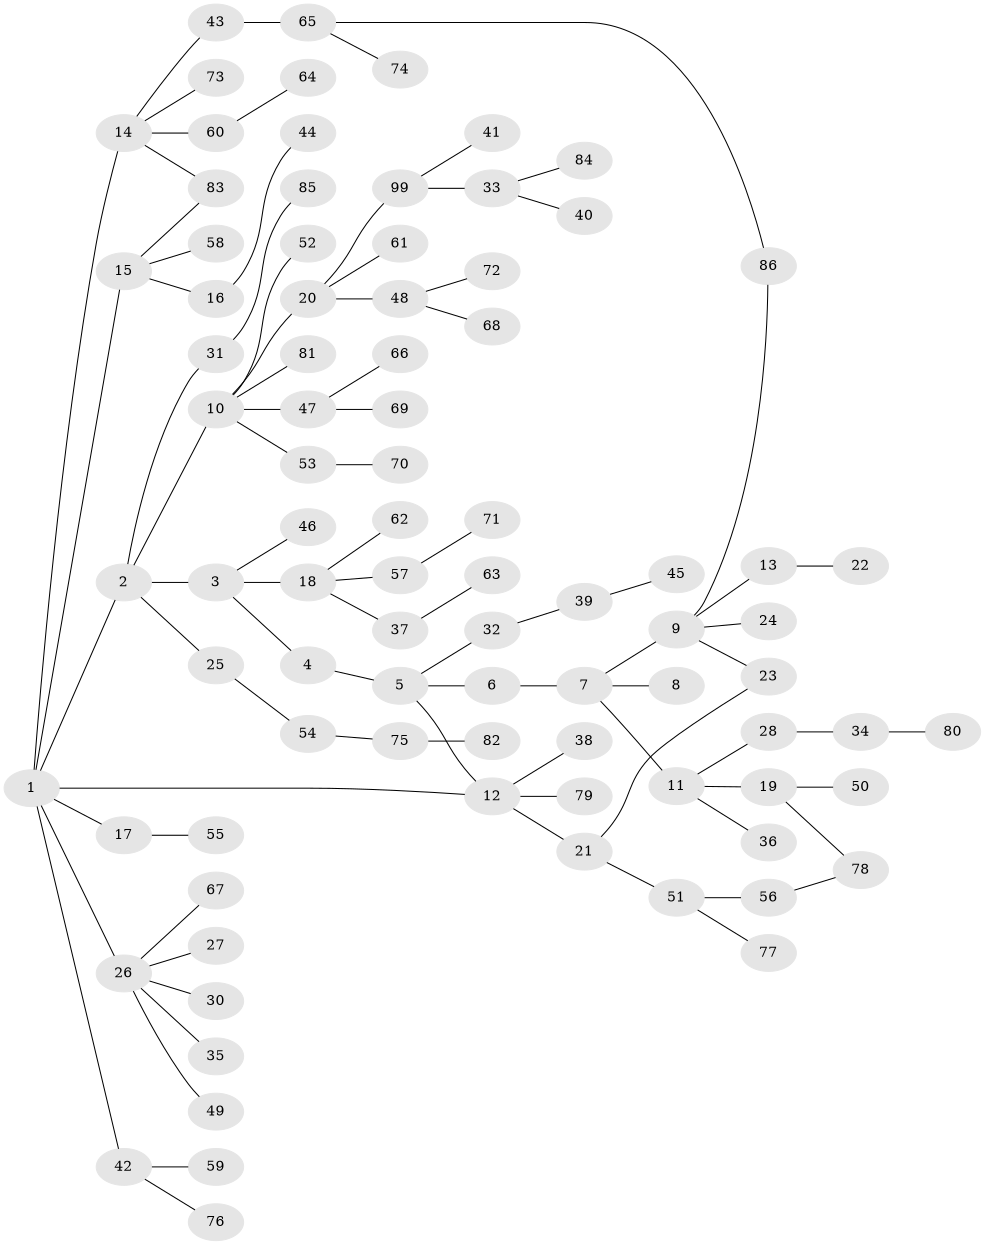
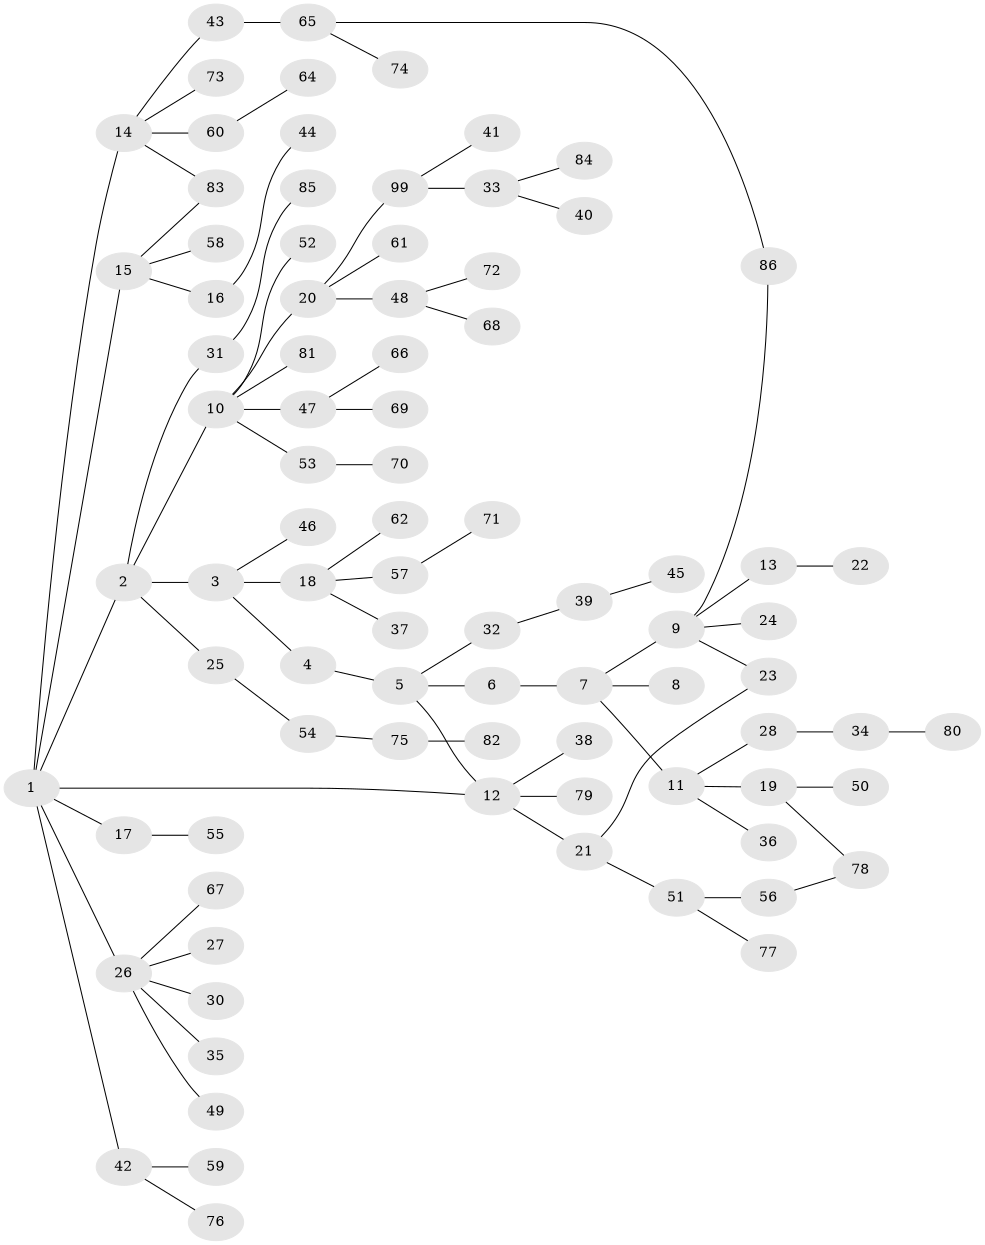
node "63": removed
